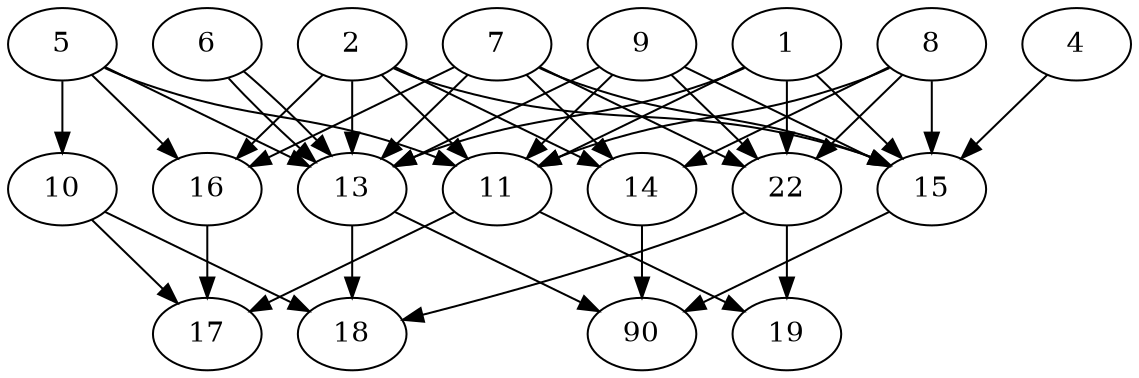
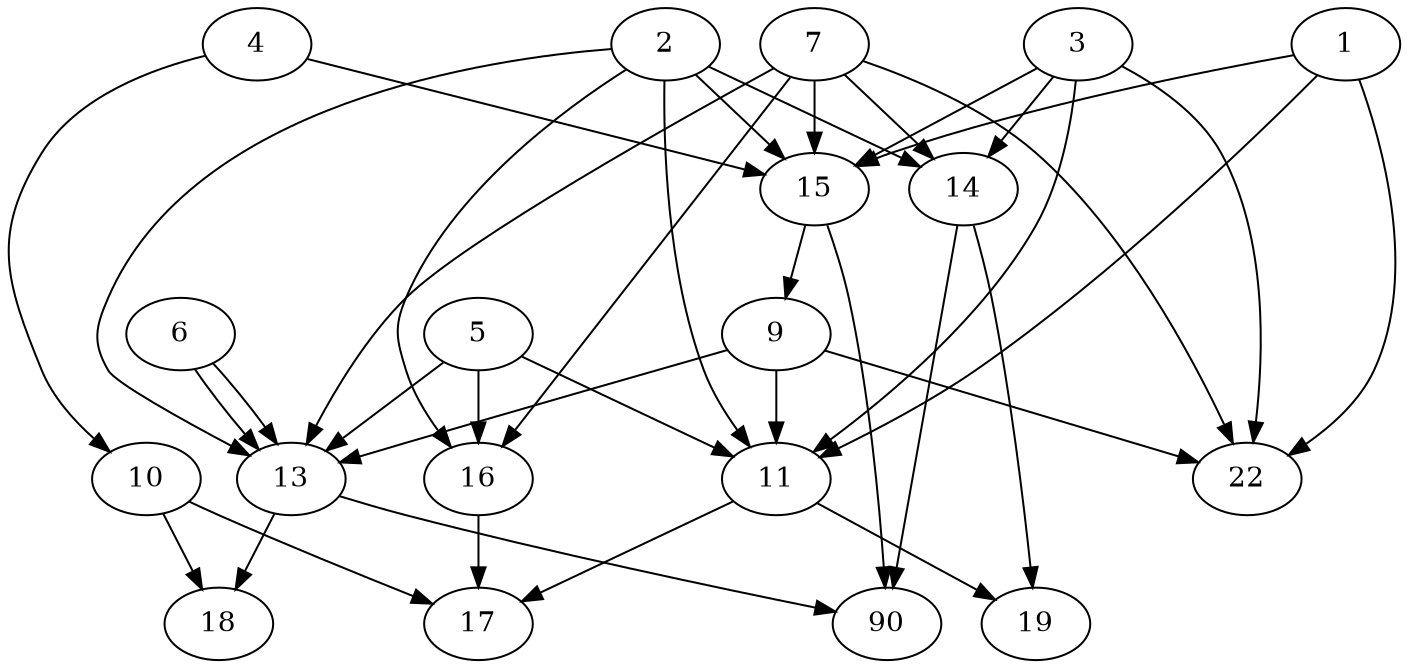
node "8": label "8" -> "3"
edge "9" -> "15": reversed
edge "5" -> "10": now "4" -> "10"
edge "1" -> "13": removed
edge "22" -> "19": now "14" -> "19"
edge "22" -> "18": removed
